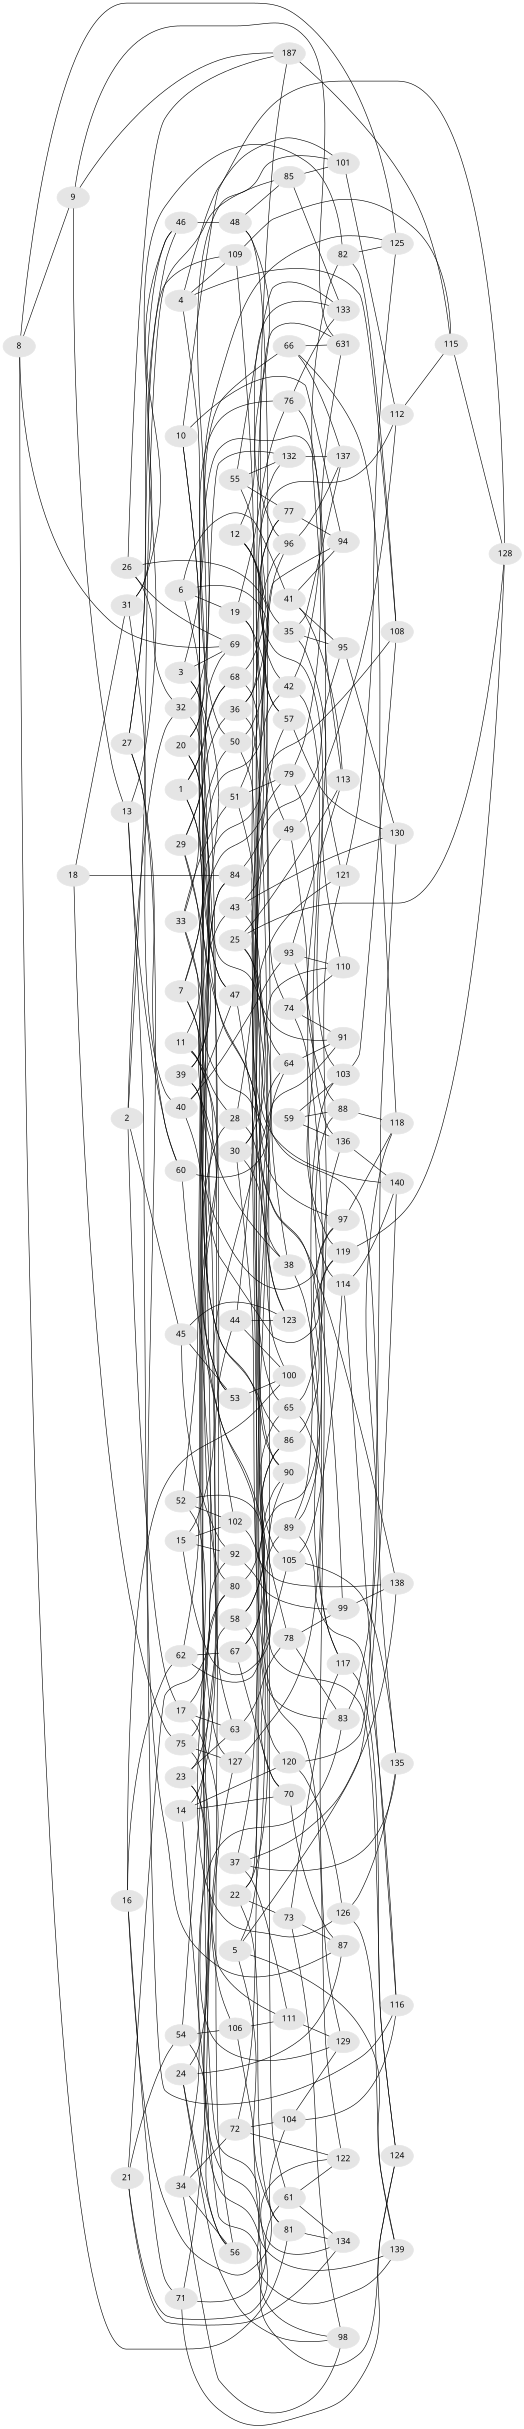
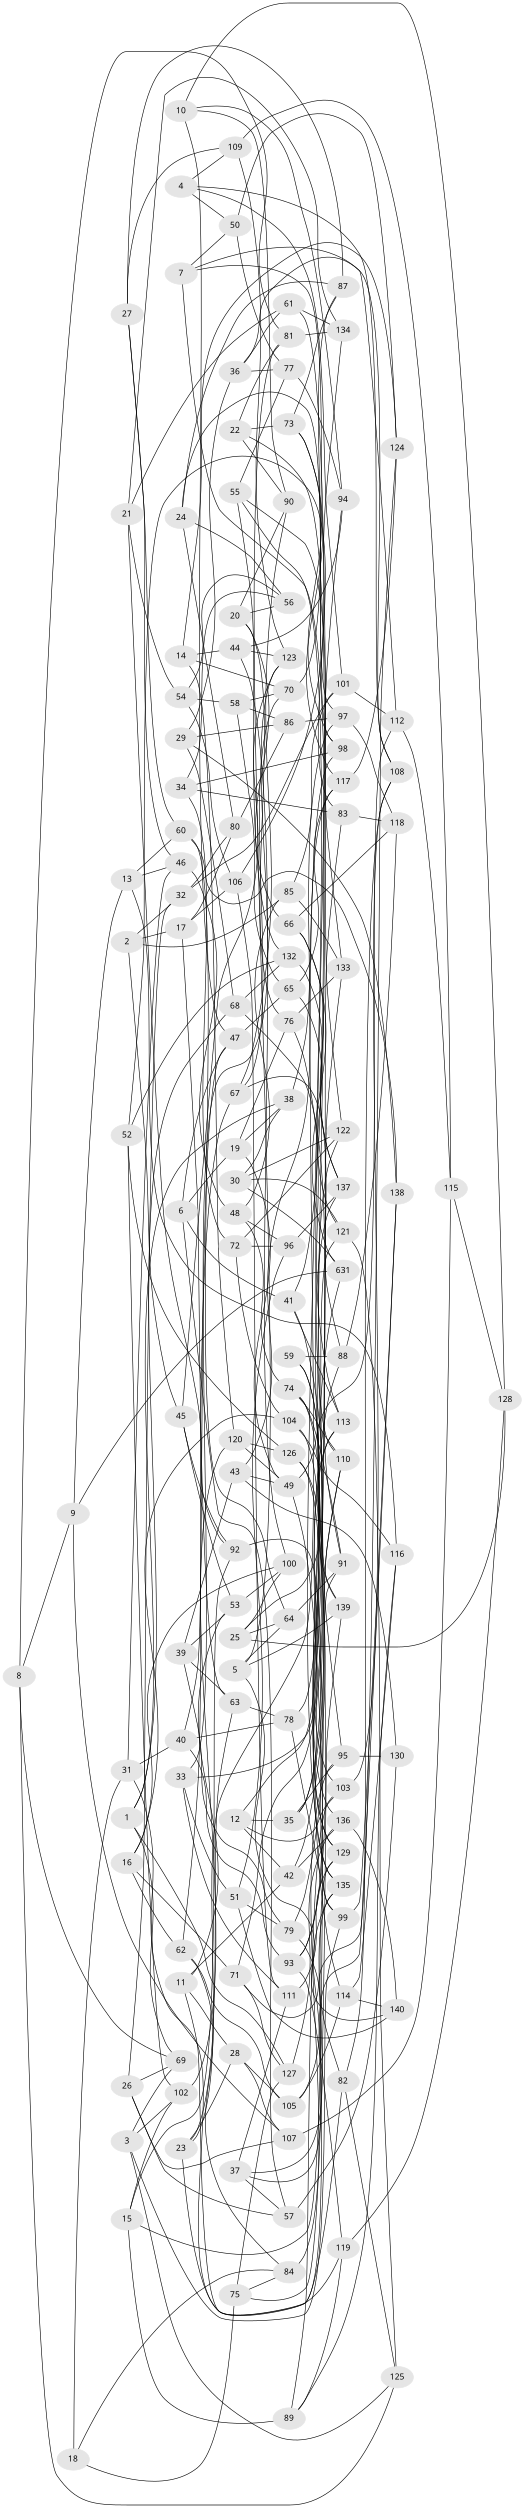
node "187": label "187" -> "107"
edge "130" -- "120": now "49" -- "120"
